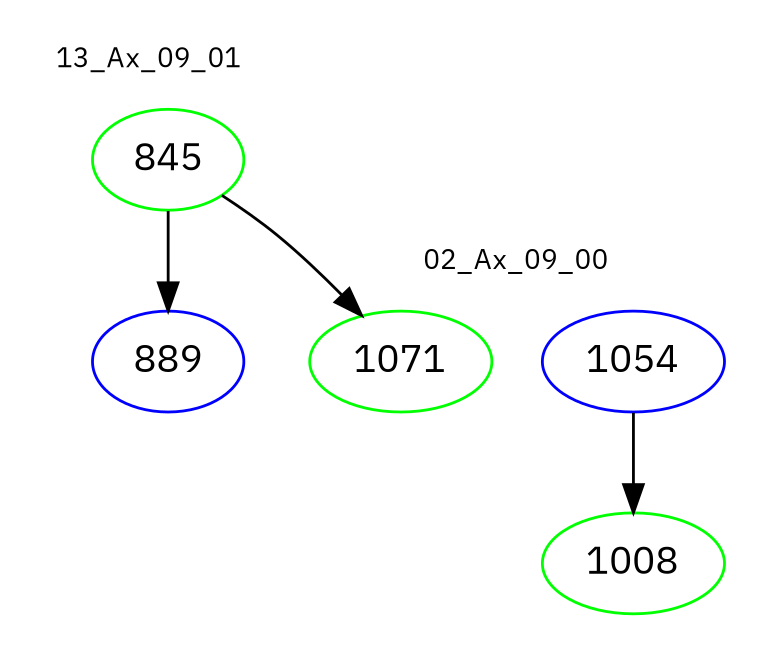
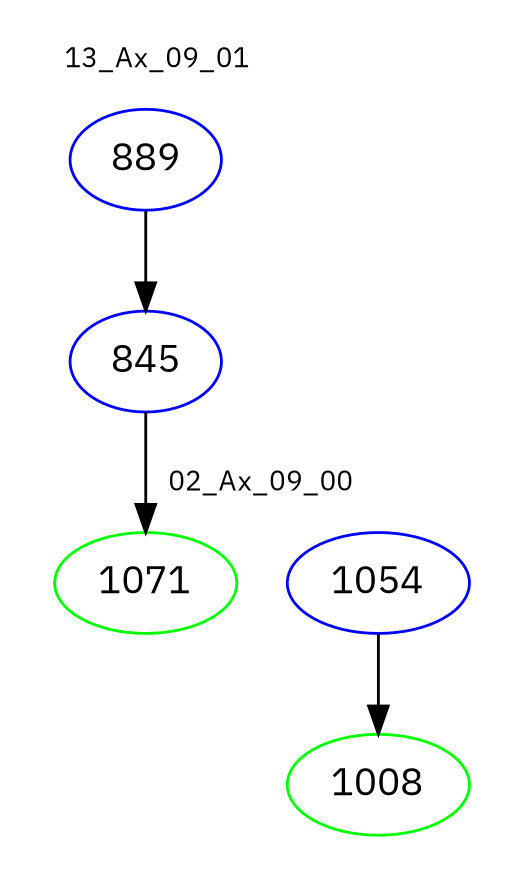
node "845": color green -> blue
edge "845" -> "889": reversed
